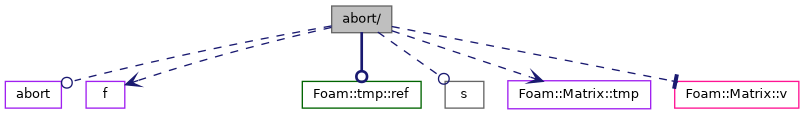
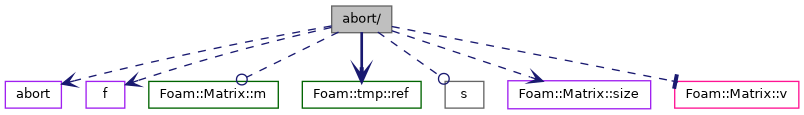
edge "abort/" -> "abort": arrowhead odot -> vee
edge "abort/" -> "Foam::tmp::ref": arrowhead odot -> vee
node "Foam::Matrix::m": added
node "Foam::Matrix::tmp": label "Foam::Matrix::tmp" -> "Foam::Matrix::size"
